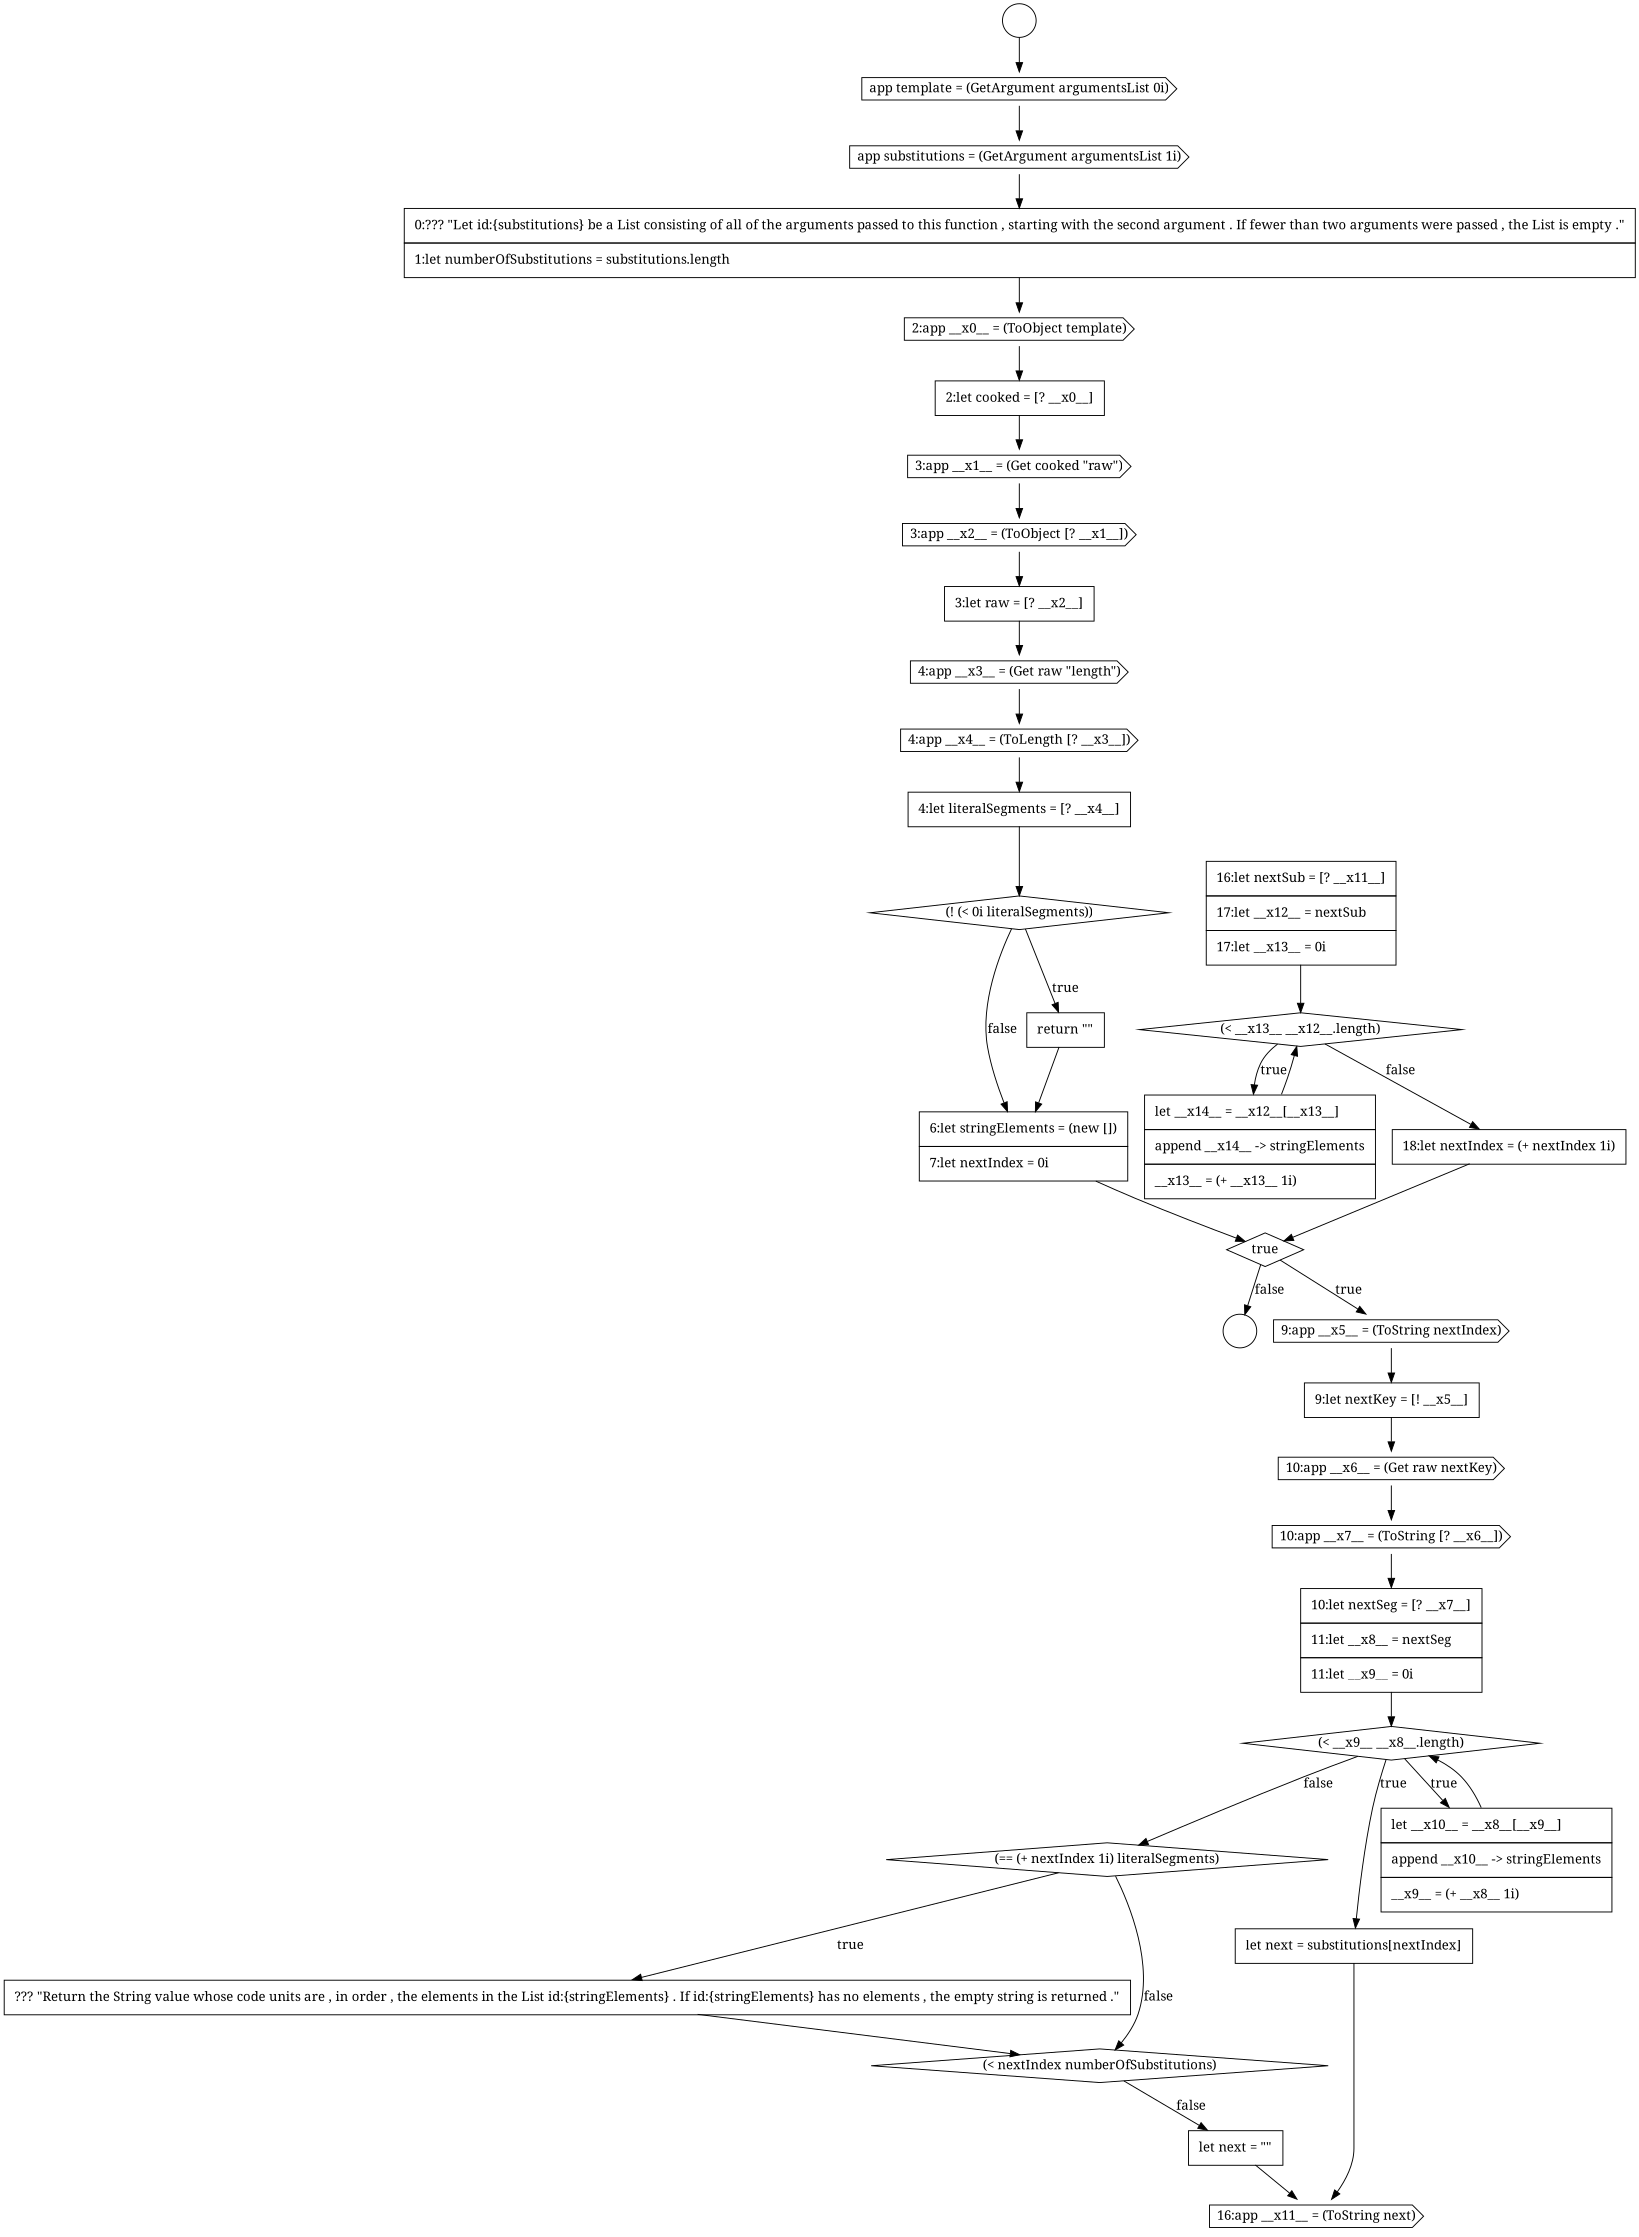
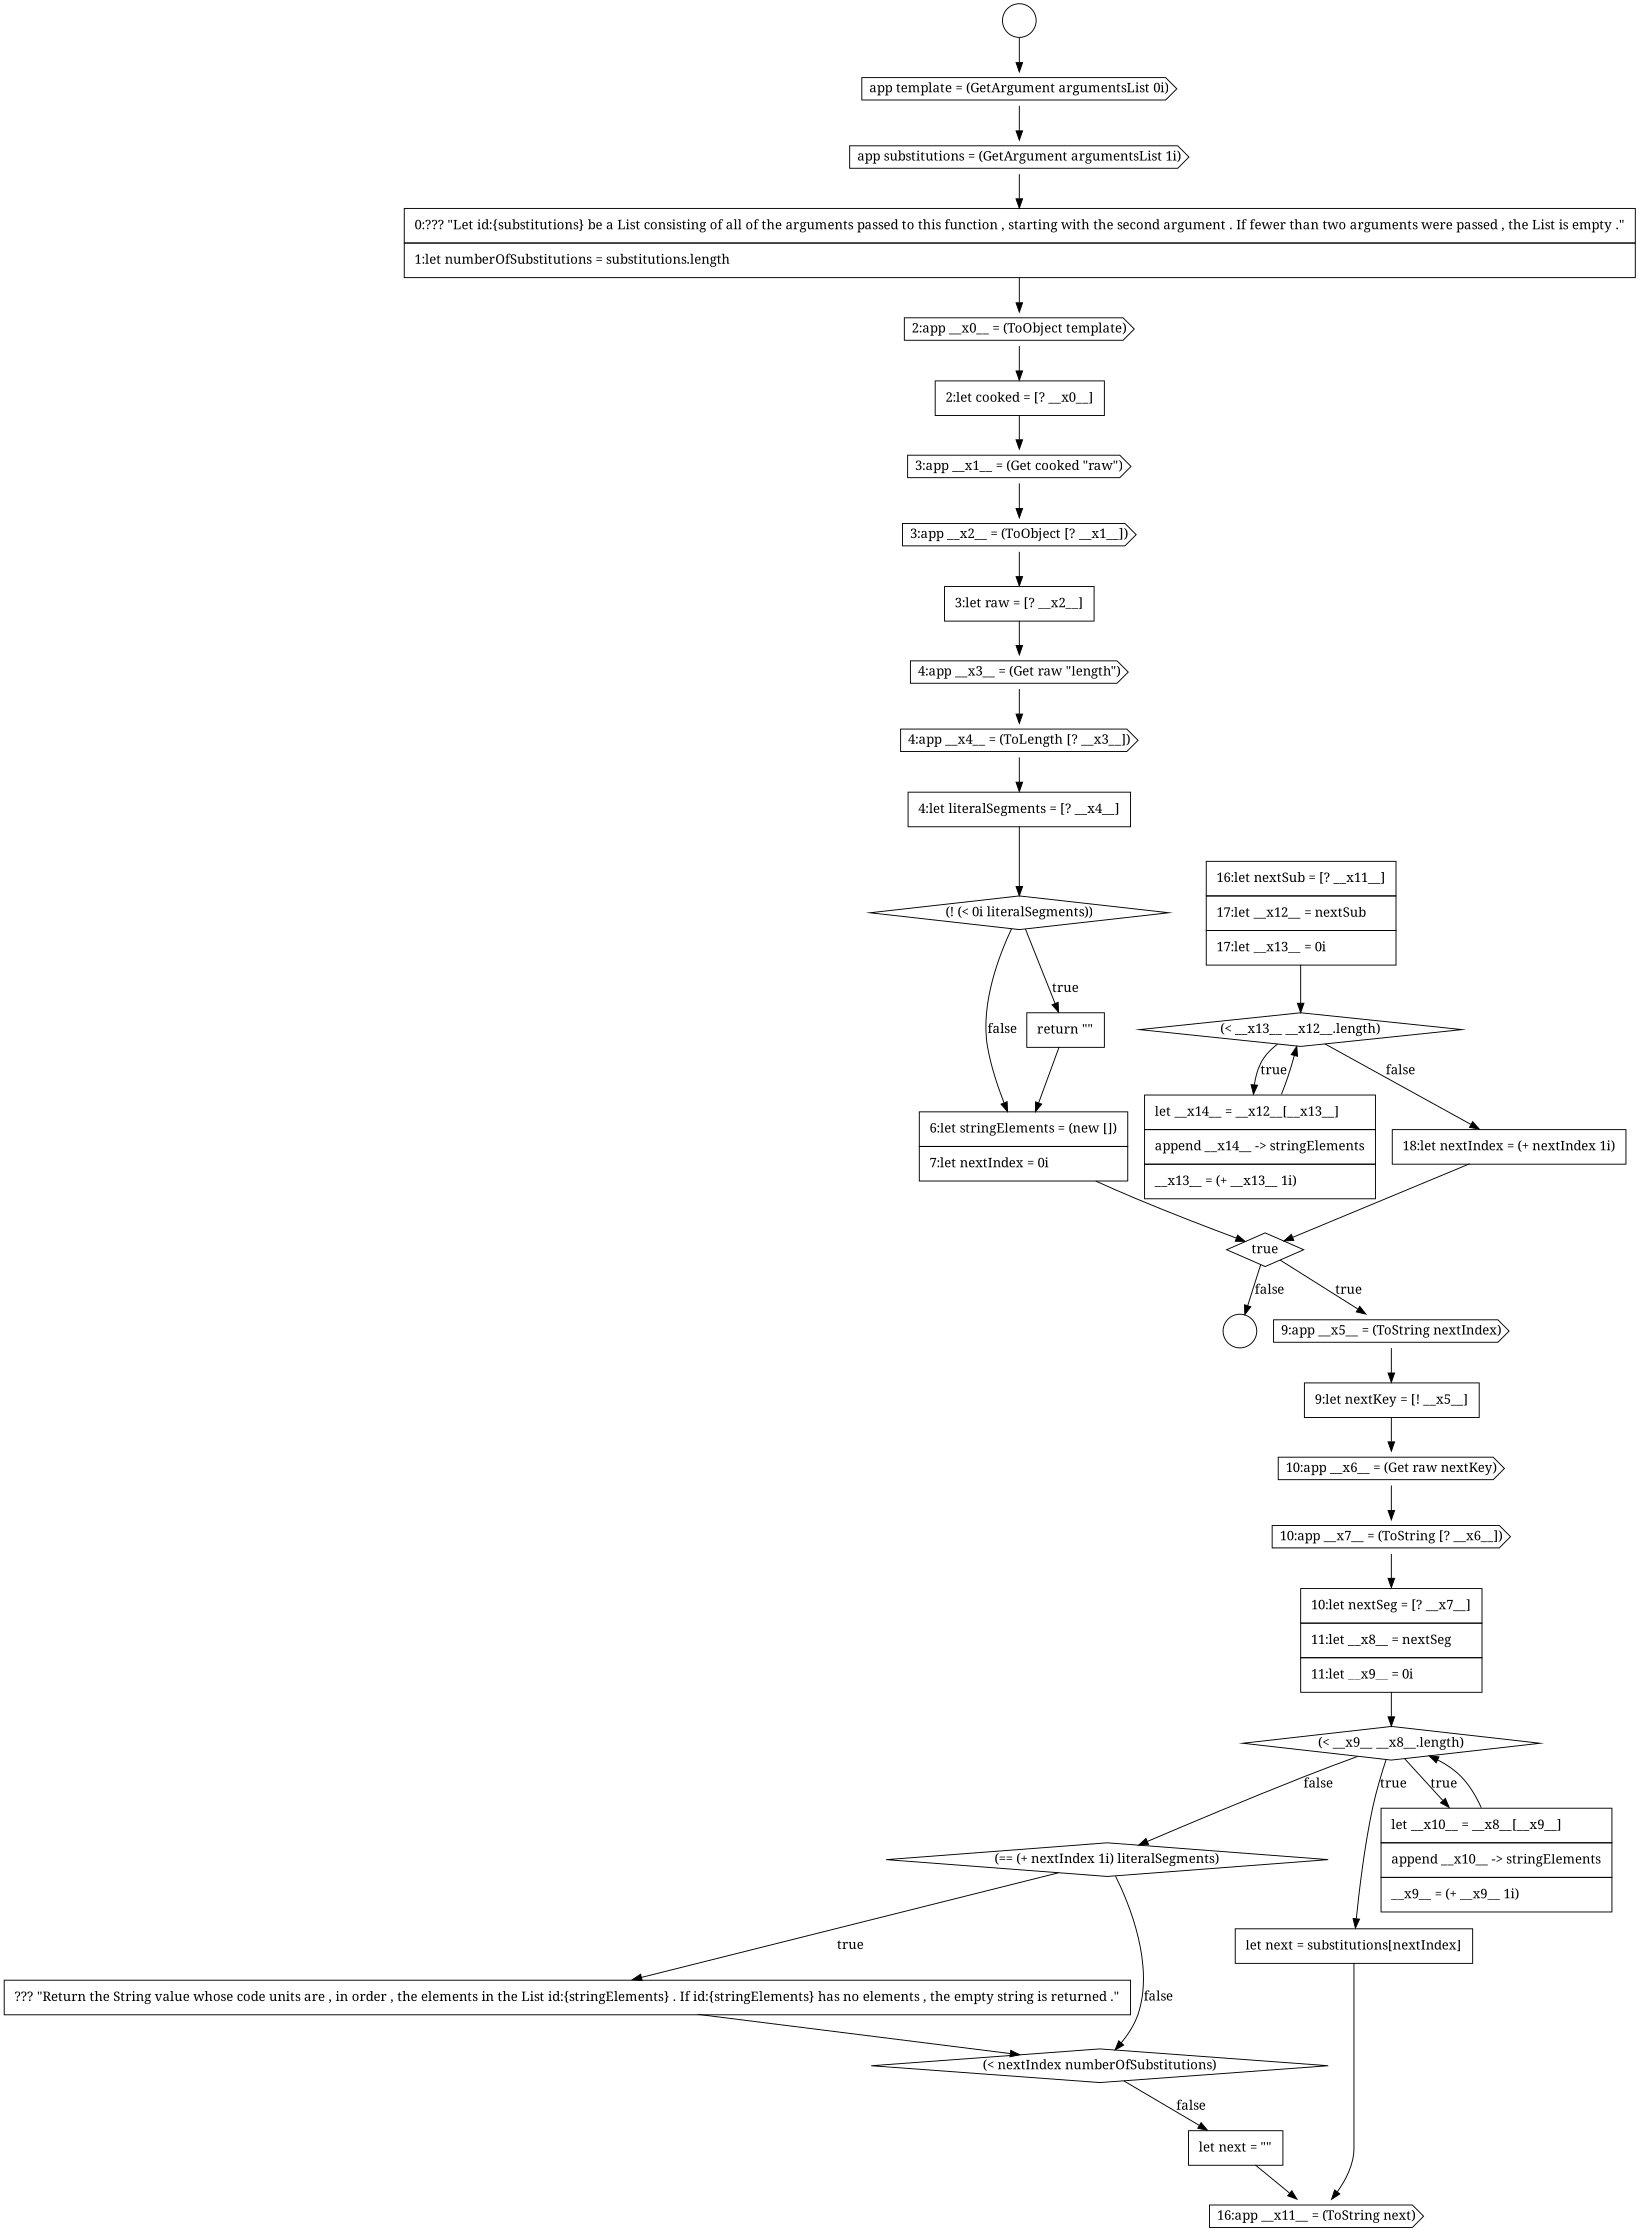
node "let __x10__ = __x8__[__x9__]": text "__x9__ = (+ __x8__ 1i)" -> "__x9__ = (+ __x9__ 1i)"
